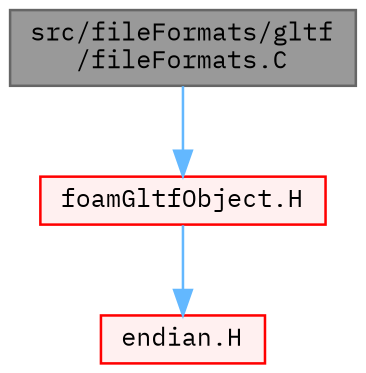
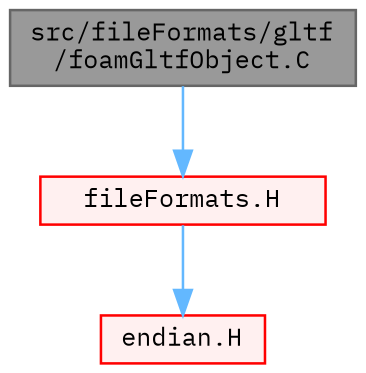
node "src/fileFormats/gltf /fileFormats.C": label "src/fileFormats/gltf /fileFormats.C" -> "src/fileFormats/gltf /foamGltfObject.C"
node "foamGltfObject.H": label "foamGltfObject.H" -> "fileFormats.H"
